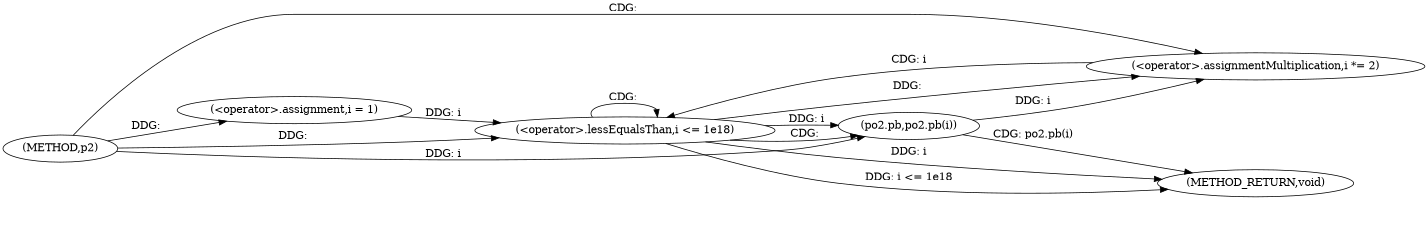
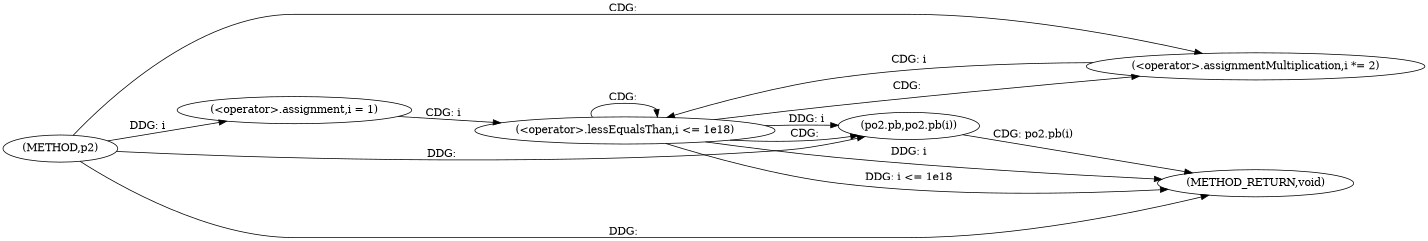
edge "(<operator>.lessEqualsThan,i <= 1e18)" -> "(<operator>.assignmentMultiplication,i *= 2)": label "DDG: " -> "CDG: "
edge "(po2.pb,po2.pb(i))" -> "(<operator>.assignmentMultiplication,i *= 2)": removed, label "DDG: i"
edge "(<operator>.assignment,i = 1)" -> "(<operator>.lessEqualsThan,i <= 1e18)": label "DDG: i" -> "CDG: i"
edge "(METHOD,p2)" -> "(<operator>.assignment,i = 1)": label "DDG: " -> "DDG: i"
edge "(METHOD,p2)" -> "(<operator>.lessEqualsThan,i <= 1e18)": now "(METHOD,p2)" -> "(METHOD_RETURN,void)"
edge "(METHOD,p2)" -> "(po2.pb,po2.pb(i))": label "DDG: i" -> "DDG: "
